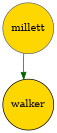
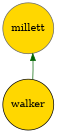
edge "millett" -> "walker": reversed
